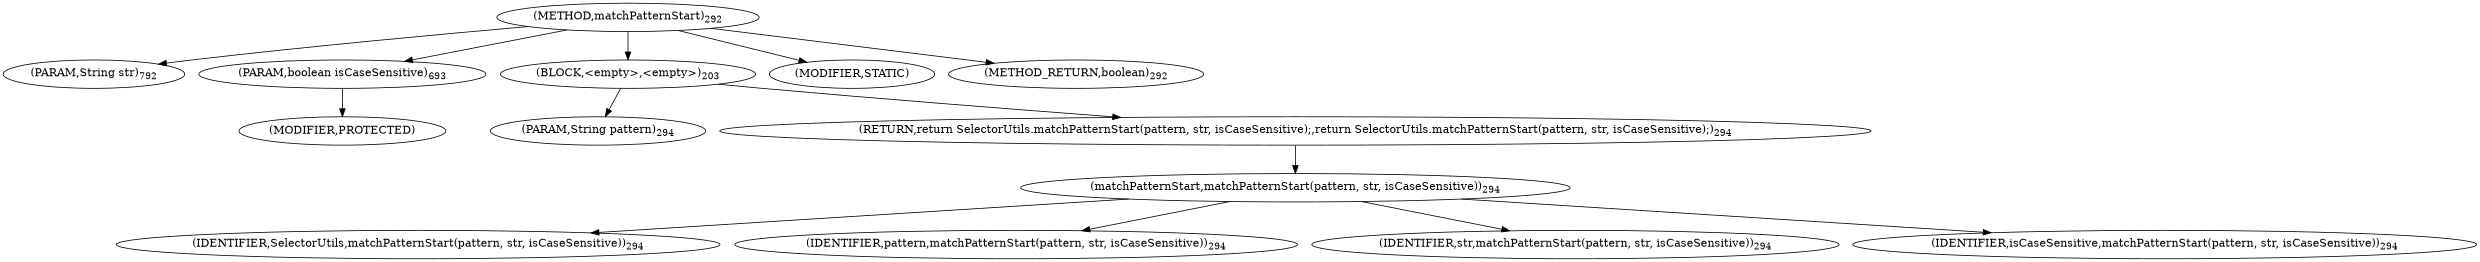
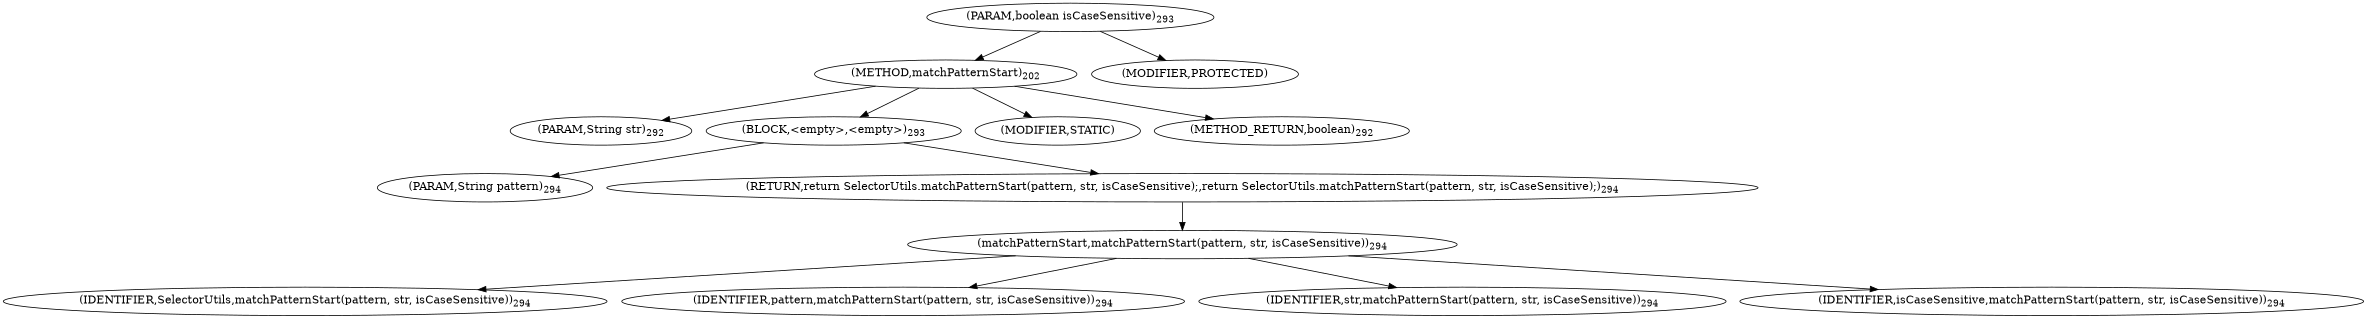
node "(METHOD,matchPatternStart)": text "292" -> "202"
edge "(METHOD,matchPatternStart)" -> "(PARAM,boolean isCaseSensitive)": reversed
node "(PARAM,String str)": text "792" -> "292"
node "(PARAM,boolean isCaseSensitive)": text "693" -> "293"
node "(BLOCK,<empty>,<empty>)": text "203" -> "293"
